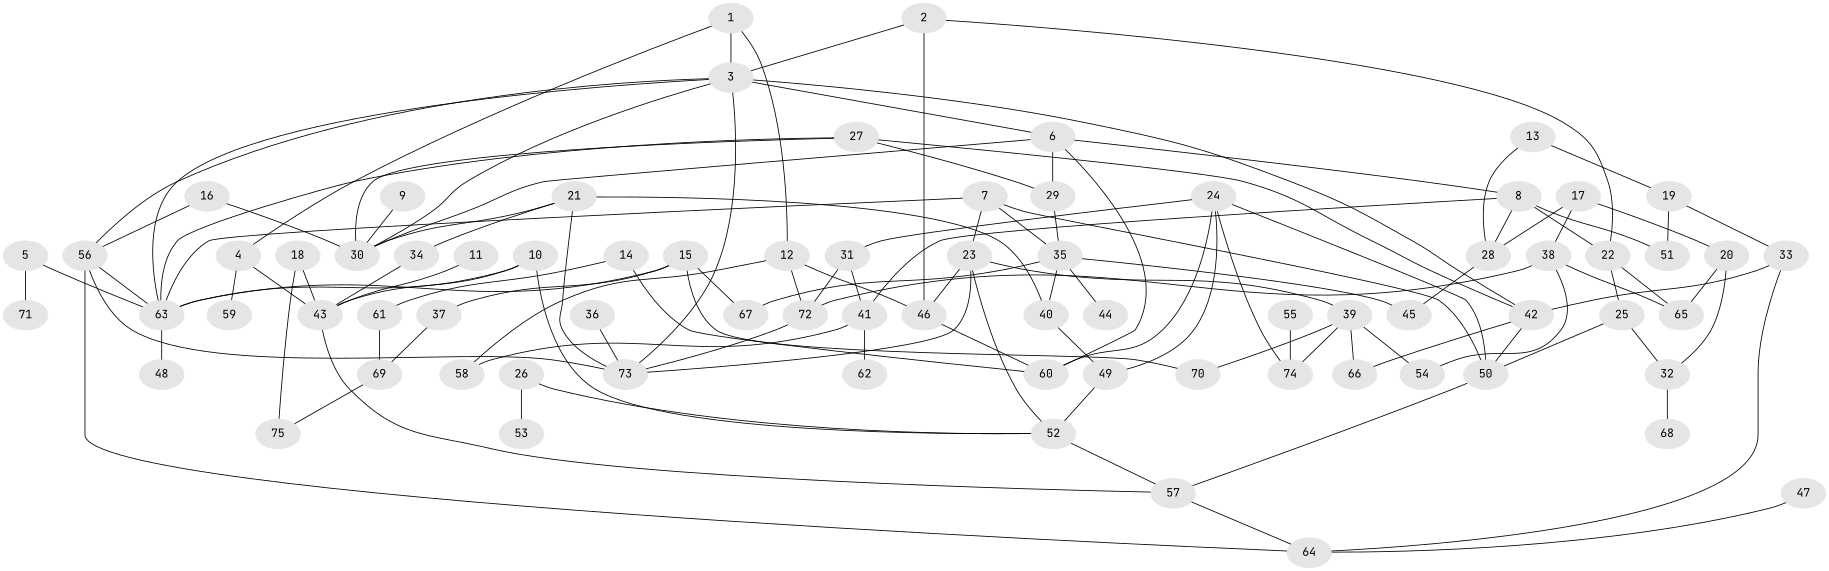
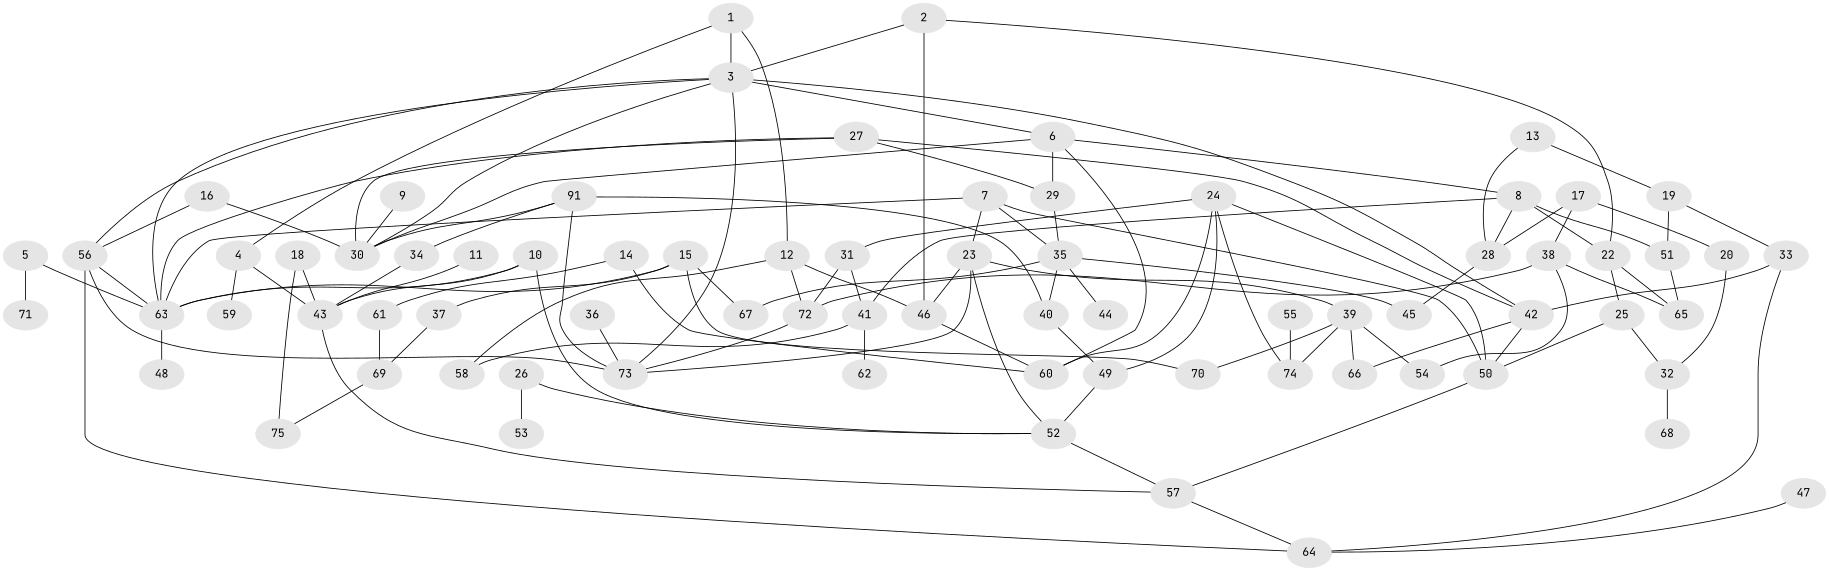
node "21": label "21" -> "91"
edge "20" -- "65": now "51" -- "65"
